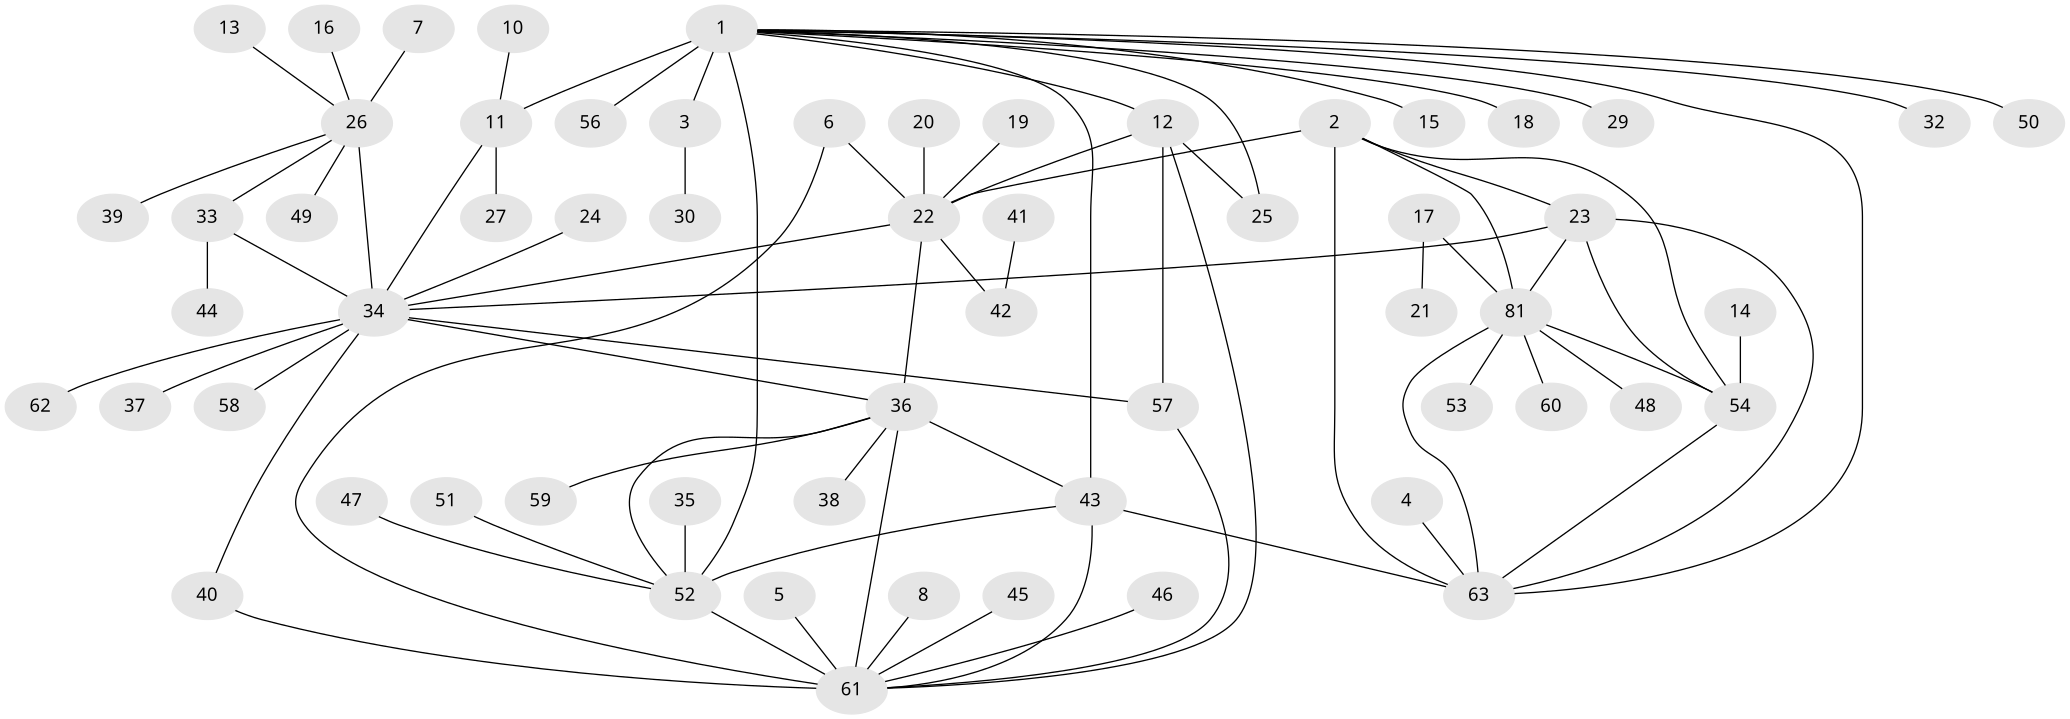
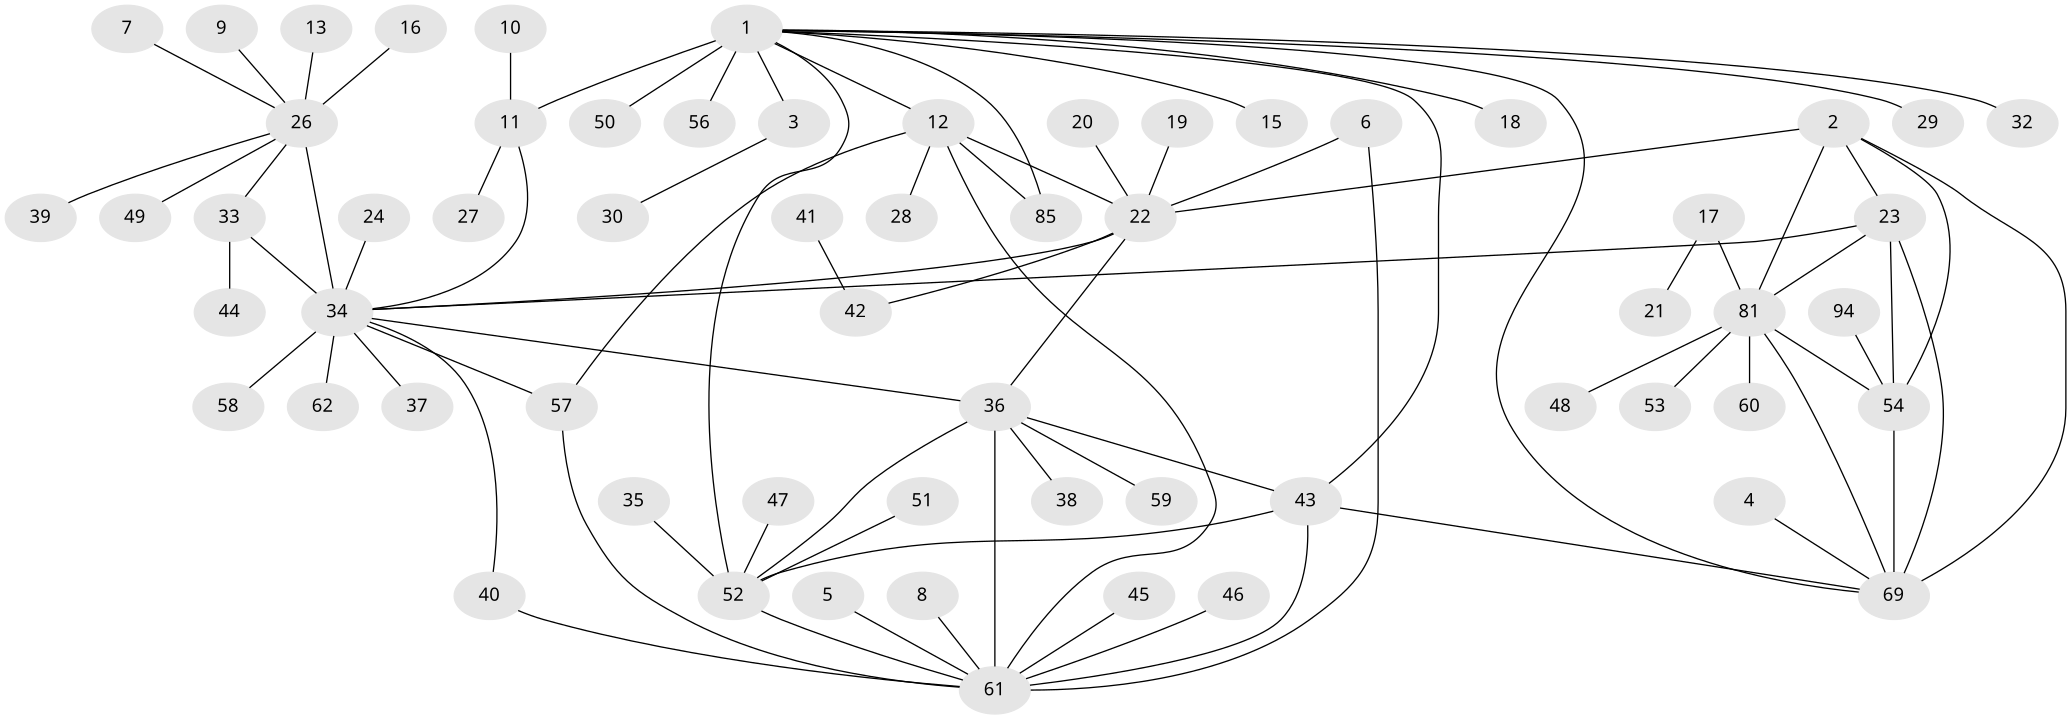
node "9": added
node "28": added
node "25": label "25" -> "85"
node "14": label "14" -> "94"
node "63": label "63" -> "69"
